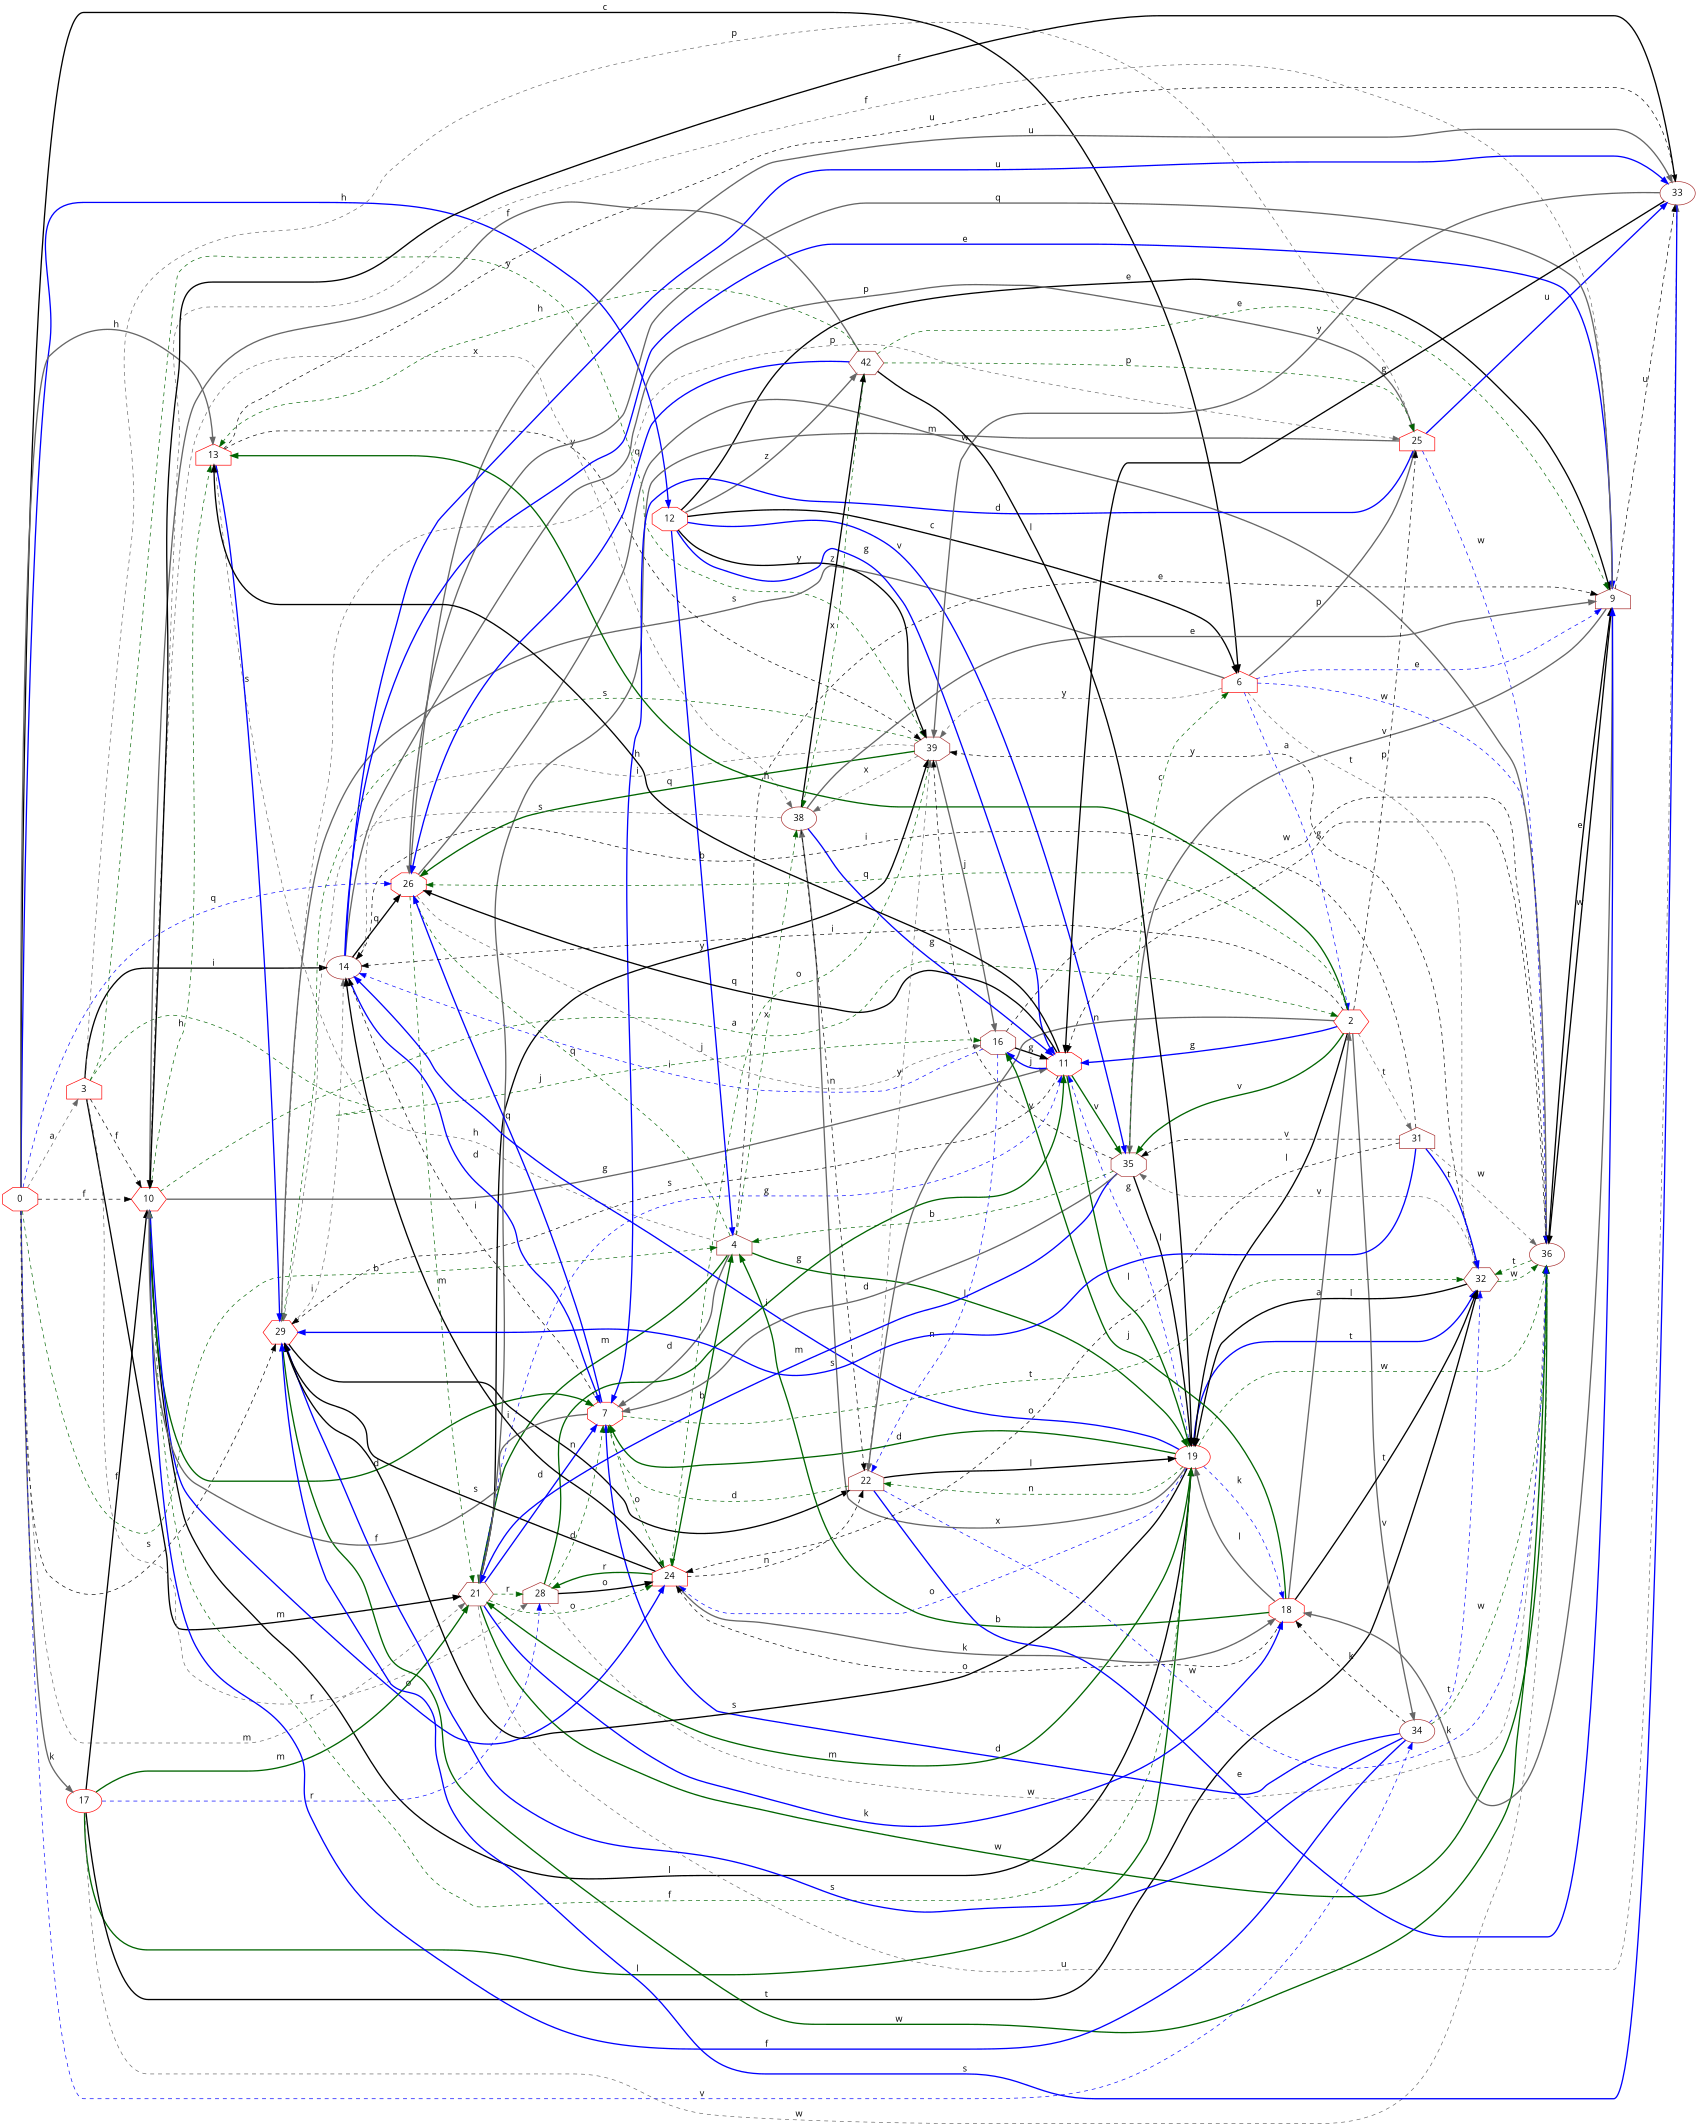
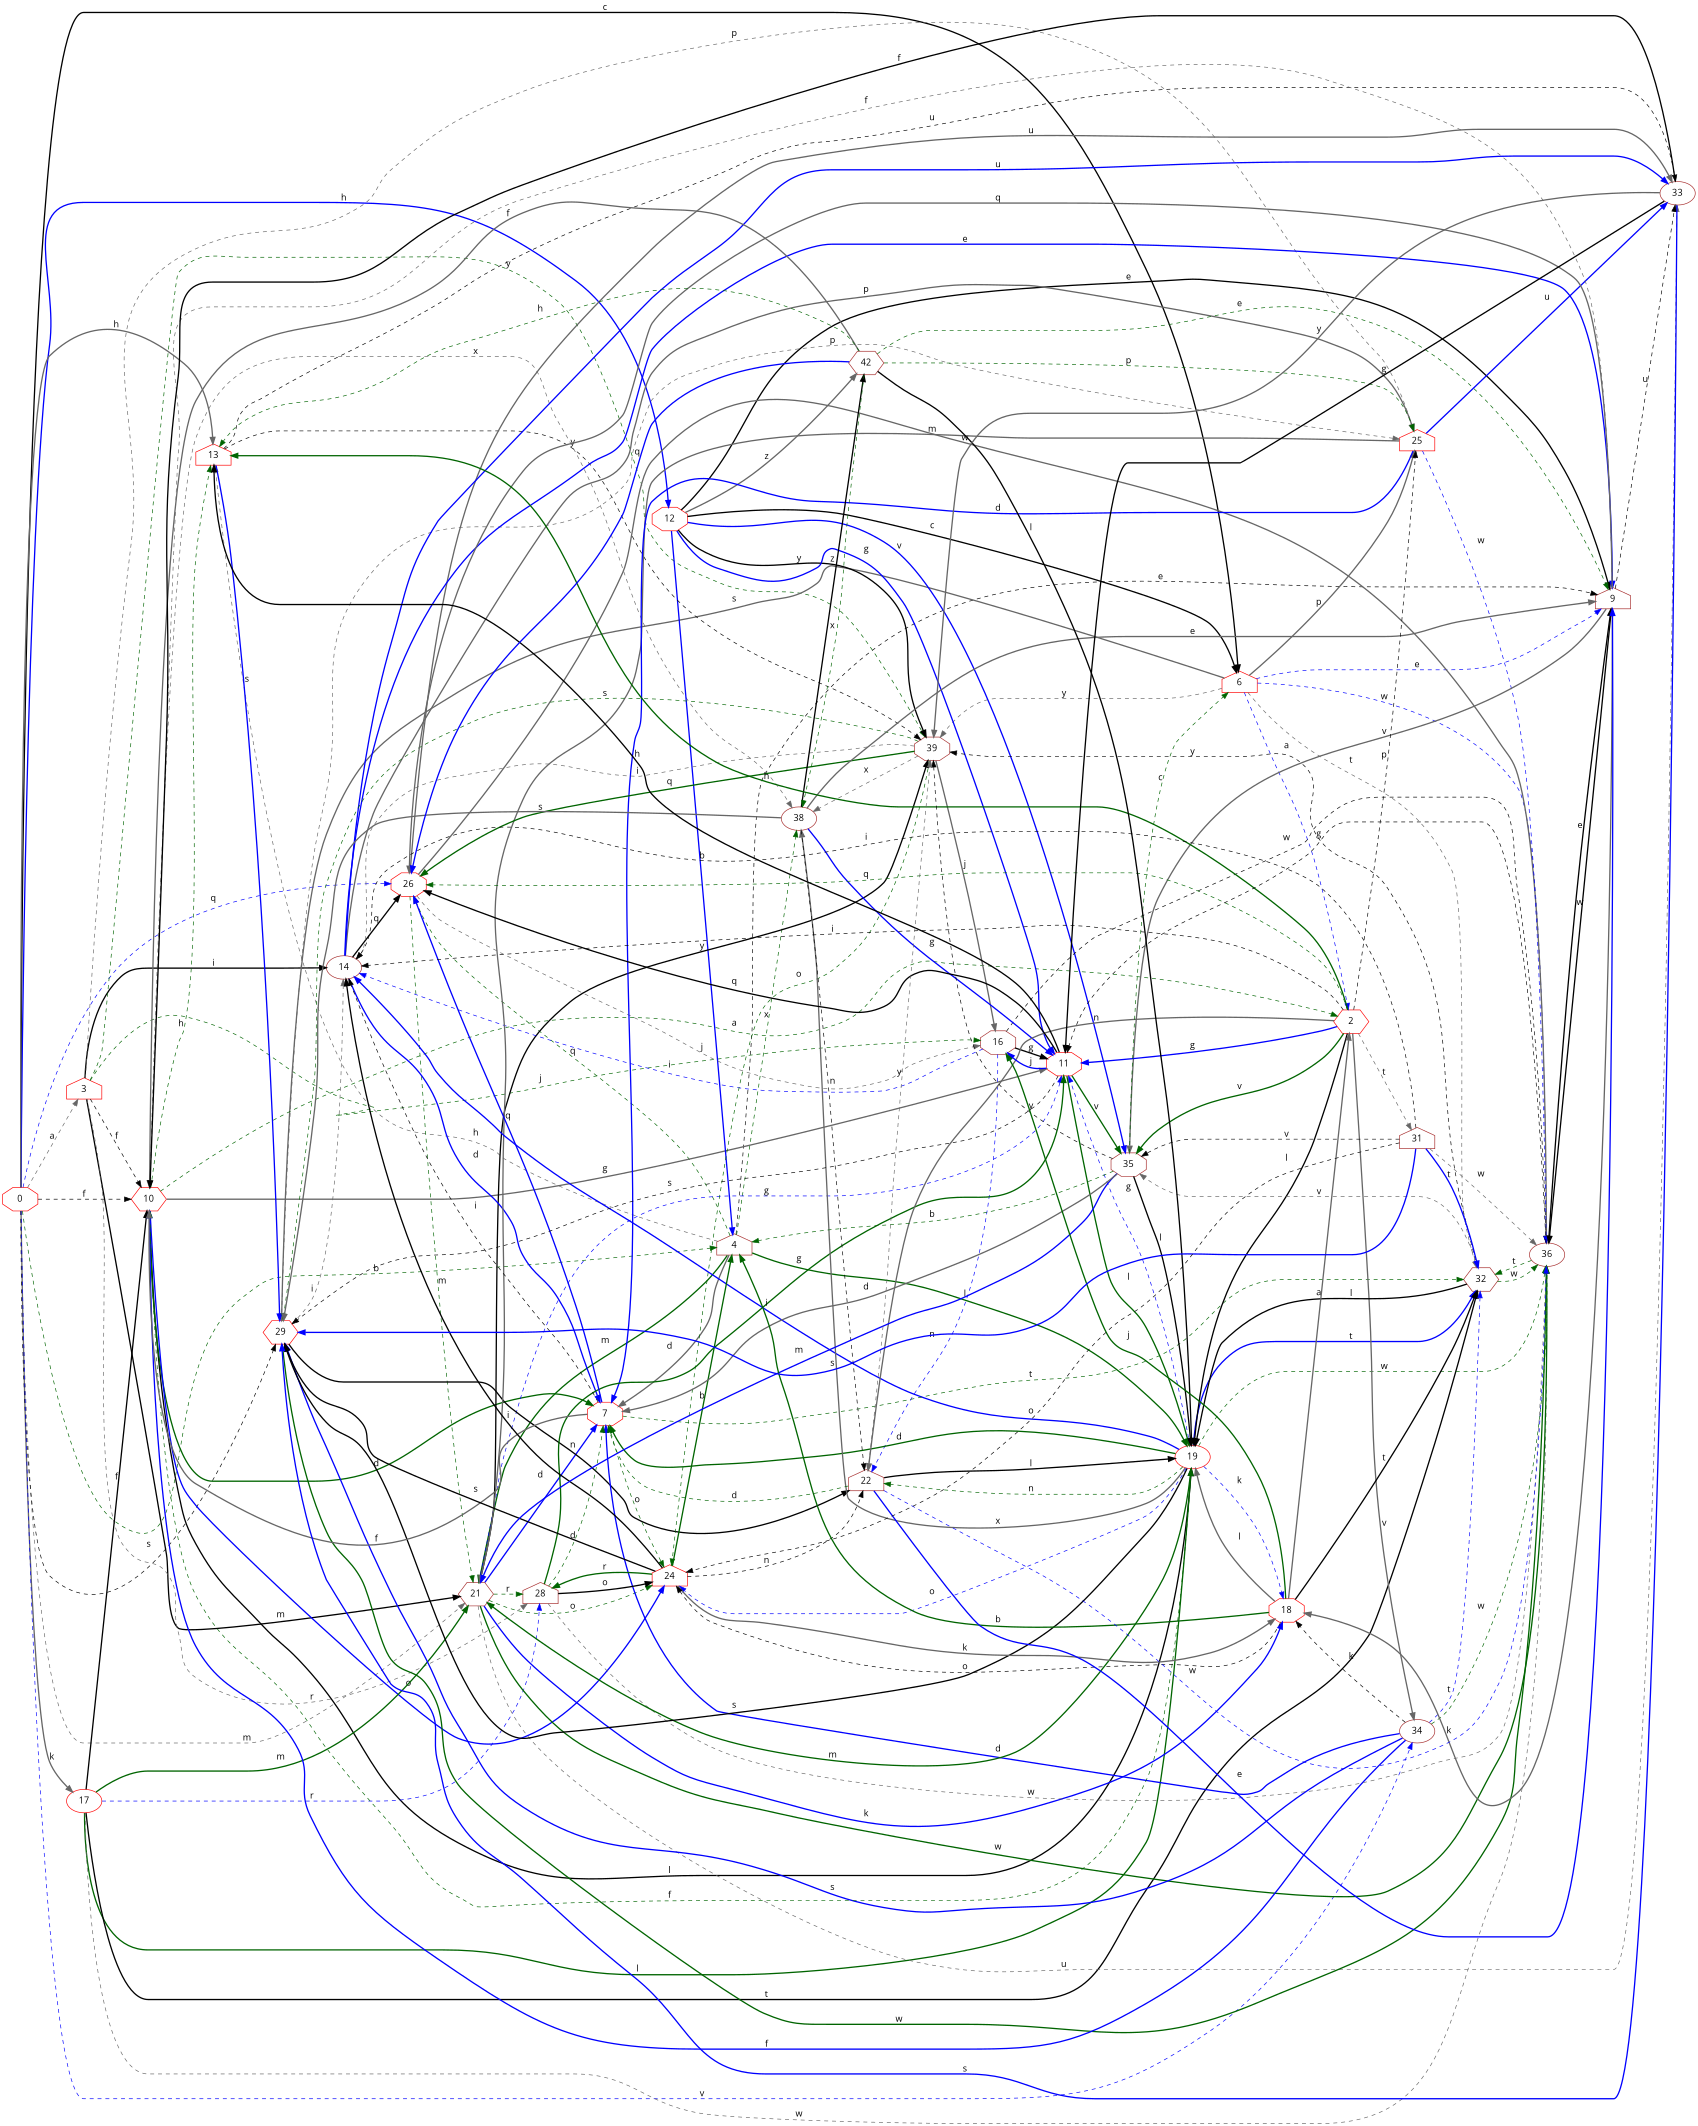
edge "38" -> "29": style dashed -> bold
